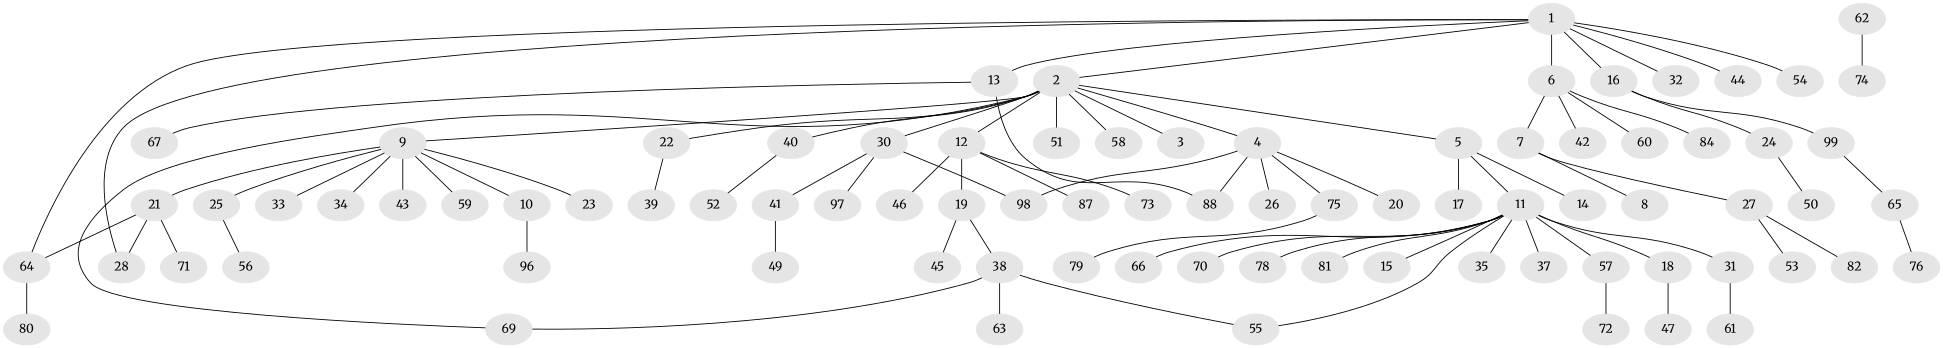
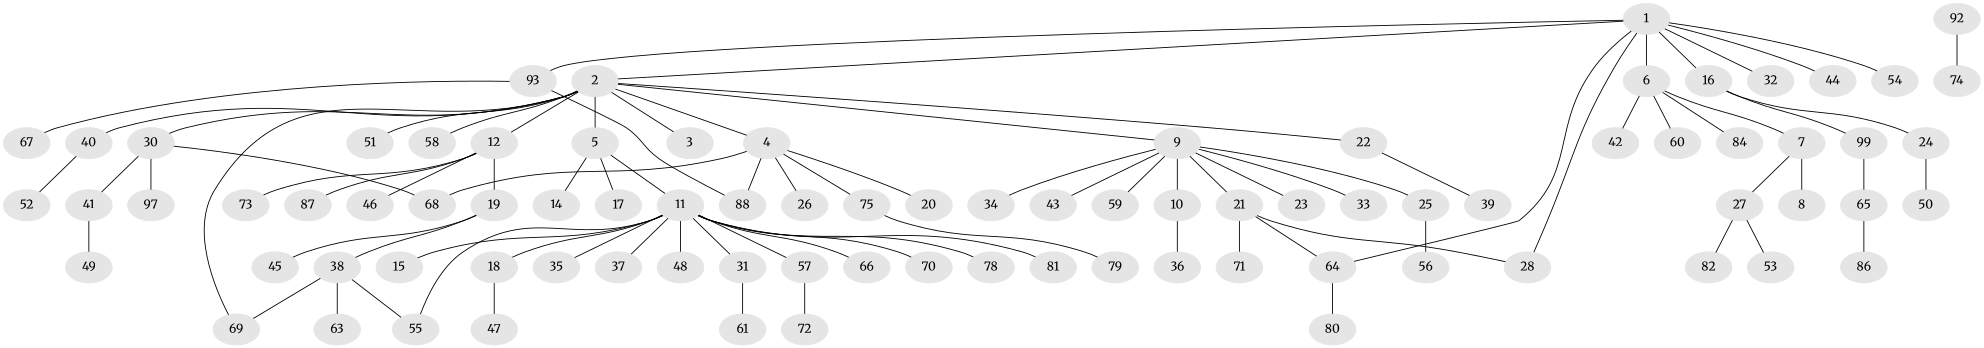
node "62": label "62" -> "92"
node "13": label "13" -> "93"
node "98": label "98" -> "68"
node "96": label "96" -> "36"
node "48": added
node "76": label "76" -> "86"
